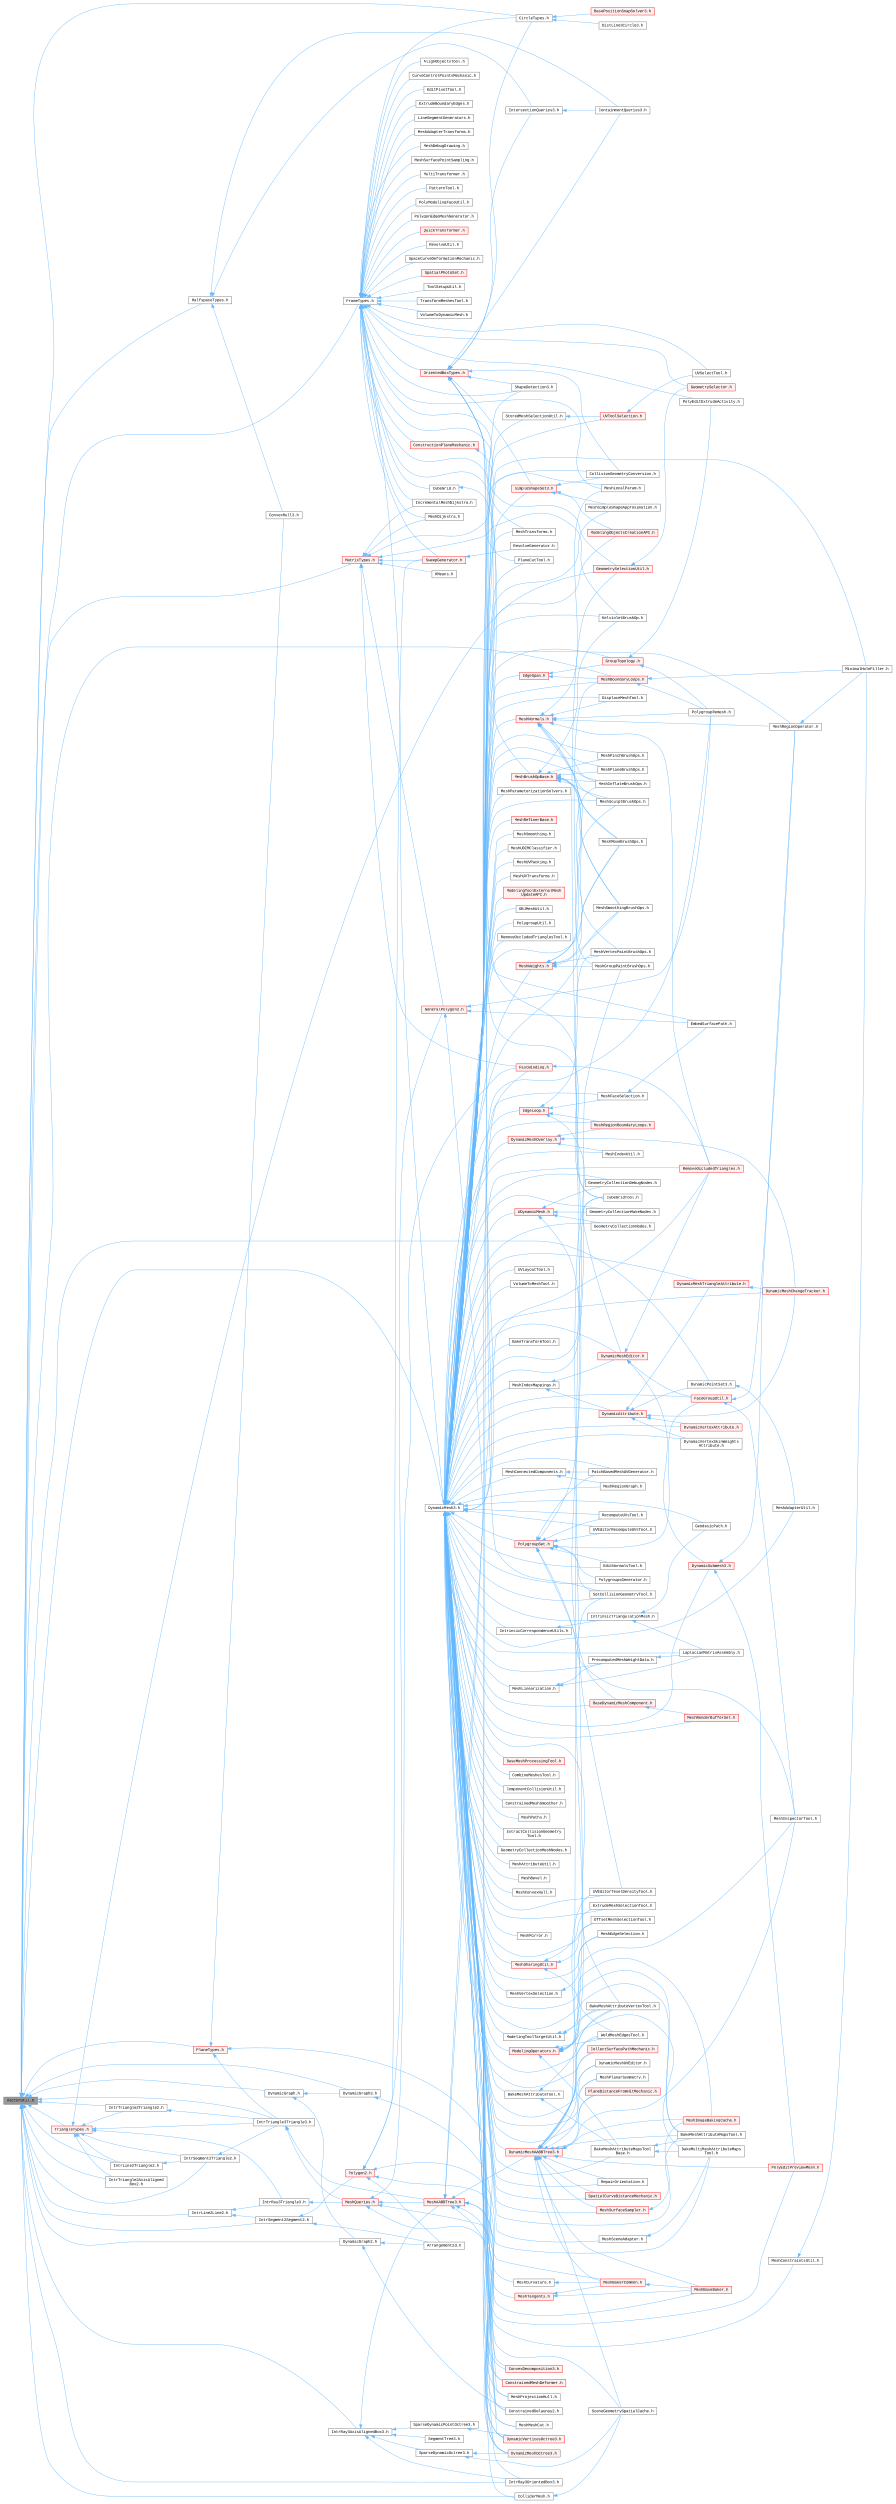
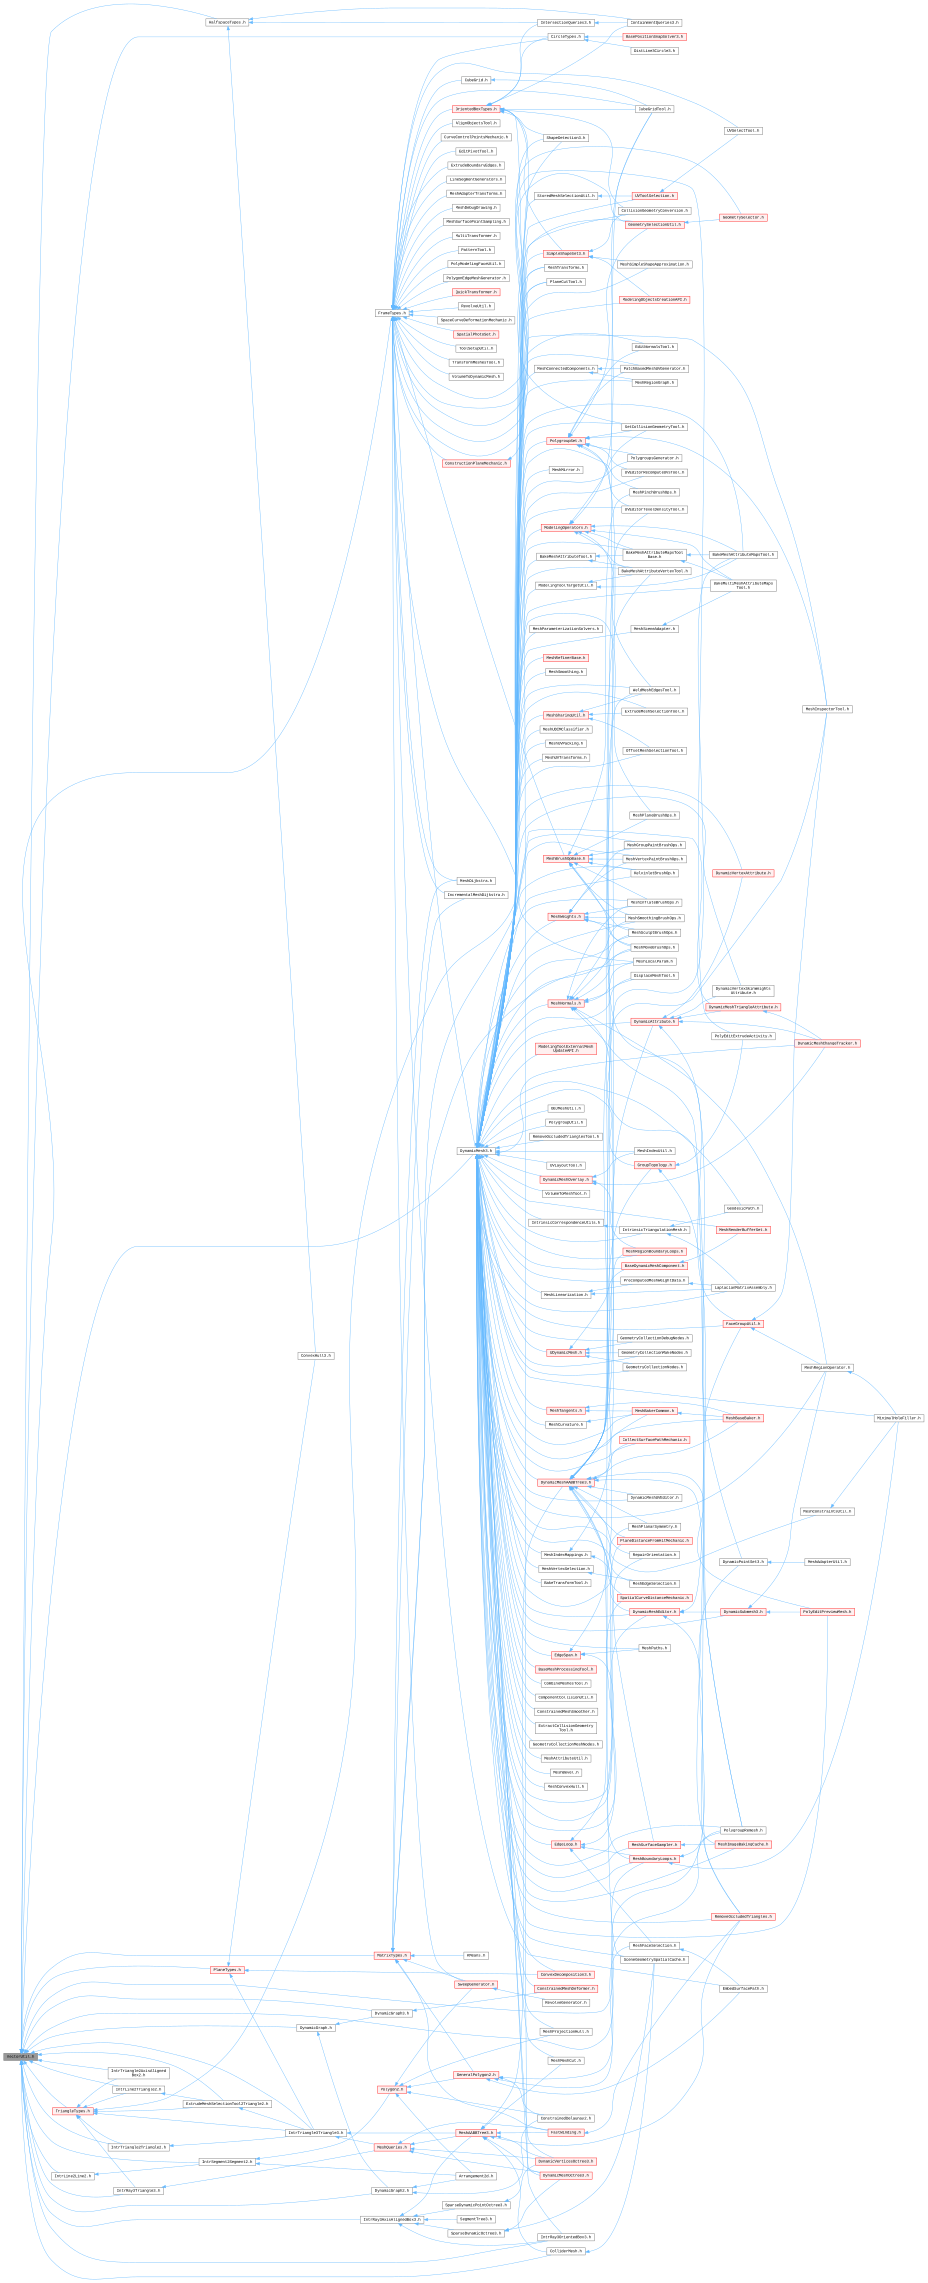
edge "CubeGridTool.h" -> "FrameTypes.h": added
edge "MeshFaceSelection.h" -> "DynamicMesh3.h": now "MeshFaceSelection.h" -> "GeneralPolygon2.h"
node "RecomputeUVsTool.h": removed
edge "MeshAdapterUtil.h" -> "DynamicMesh3.h": removed
edge "MeshPaths.h" -> "EdgeSpan.h": added
node "IntrSegment2Triangle2.h": label "IntrSegment2Triangle2.h" -> "ExtrudeMeshSelectionTool2Triangle2.h"
edge "IntrRay3Triangle3.h" -> "IntrLine2Line2.h": now "IntrRay3Triangle3.h" -> "VectorUtil.h"
node "DynamicMeshOctree3.h": color grey40 -> red
